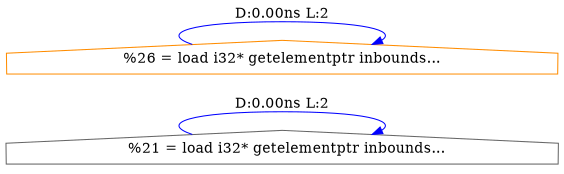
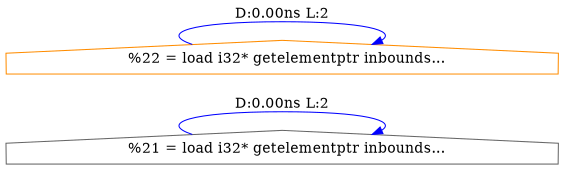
node "%26 = load i32* getelementptr inbounds...": label "%26 = load i32* getelementptr inbounds..." -> "%22 = load i32* getelementptr inbounds..."
